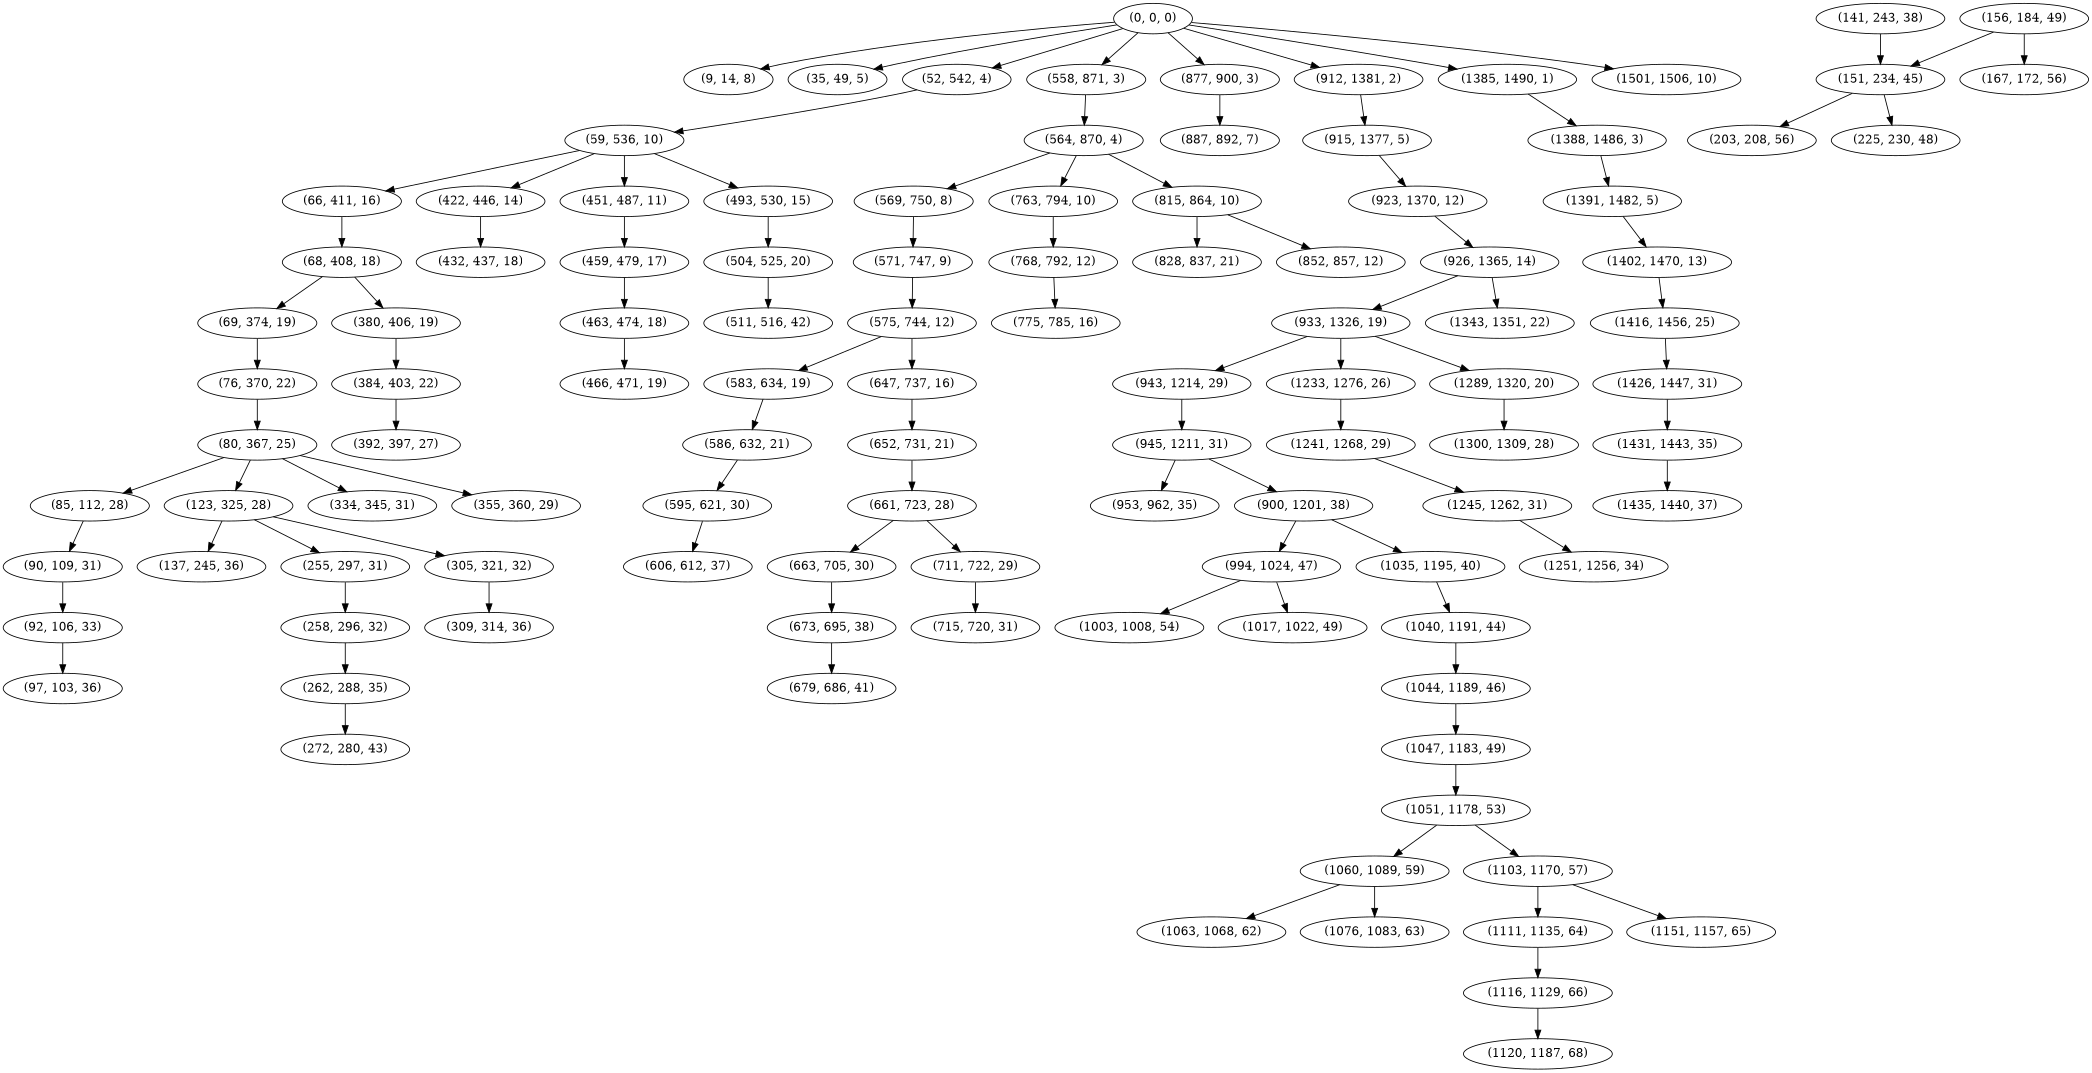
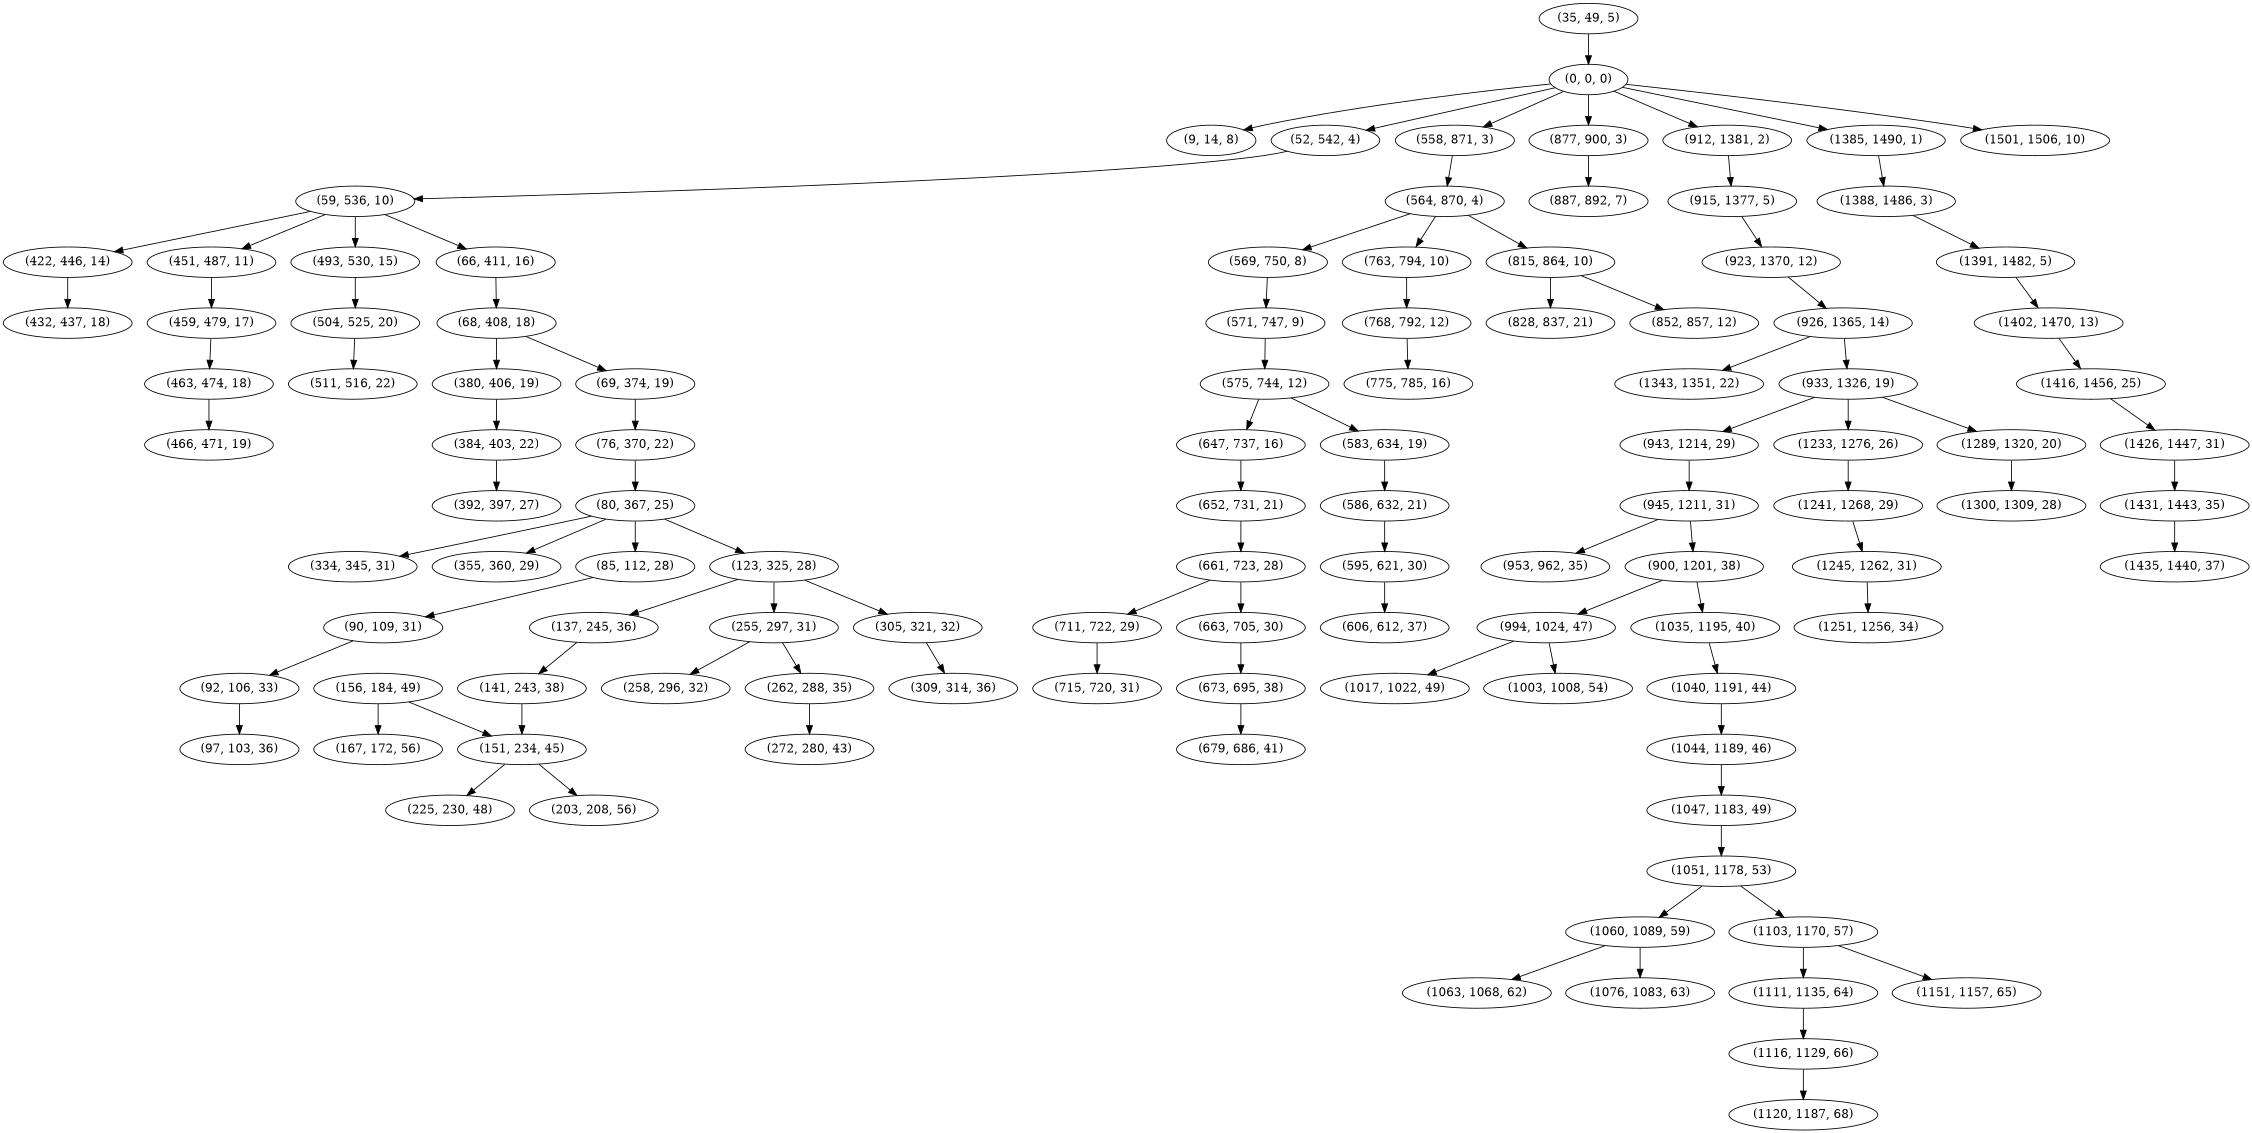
edge "(0, 0, 0)" -> "(35, 49, 5)": reversed
node "(511, 516, 42)": label "(511, 516, 42)" -> "(511, 516, 22)"
edge "(258, 296, 32)" -> "(262, 288, 35)": now "(255, 297, 31)" -> "(262, 288, 35)"
edge "(137, 245, 36)" -> "(141, 243, 38)": added
